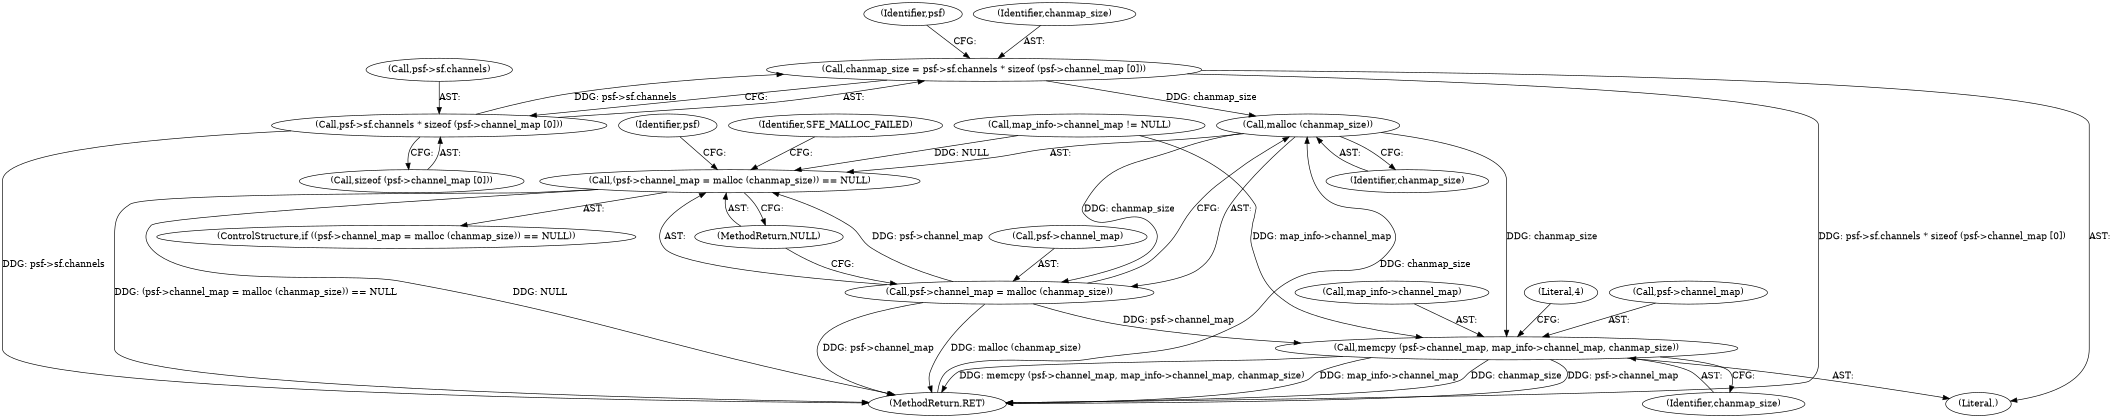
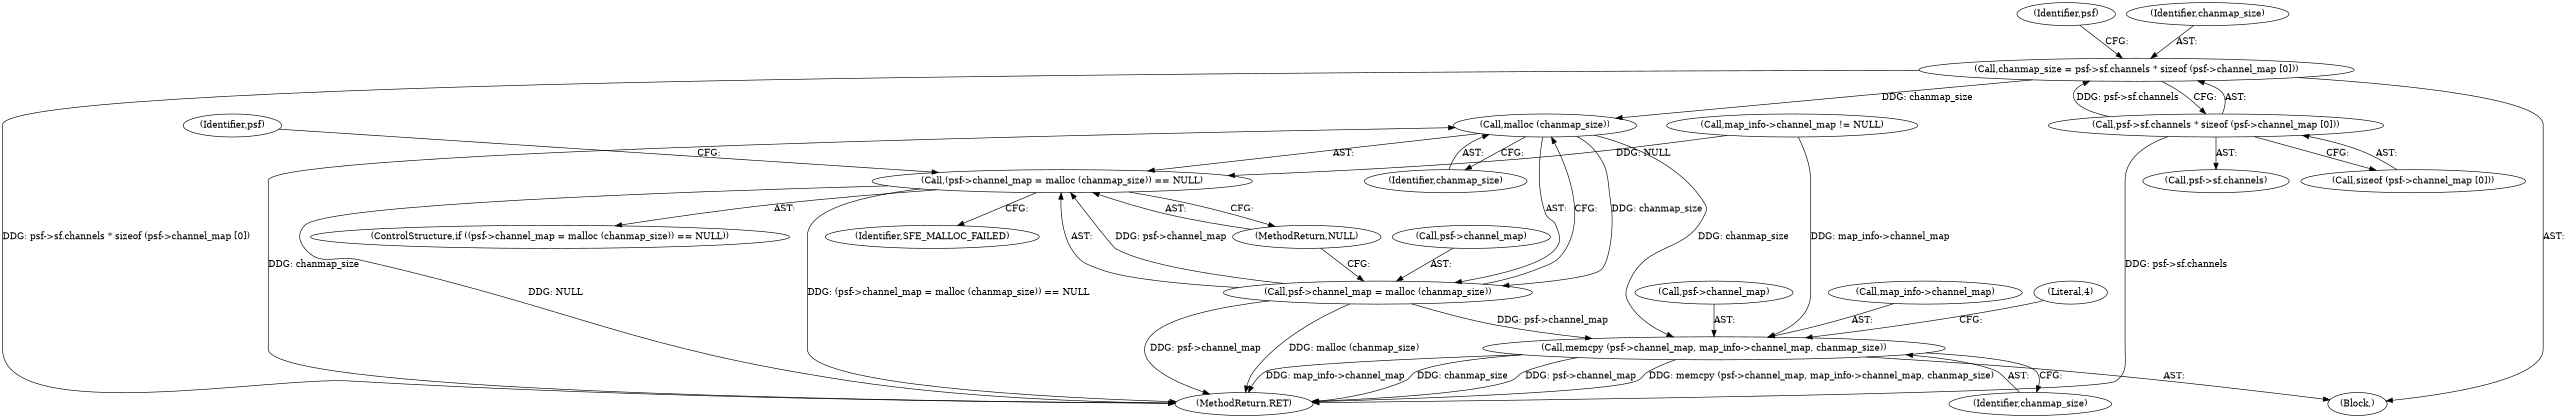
edge "(Call,psf->sf.channels)" -> "(Call,psf->sf.channels * sizeof (psf->channel_map [0]))": reversed
edge "(Identifier,SFE_MALLOC_FAILED)" -> "(Call,(psf->channel_map = malloc (chanmap_size)) == NULL)": reversed
node "(Literal,)": label "(Literal,)" -> "(Block,)"
